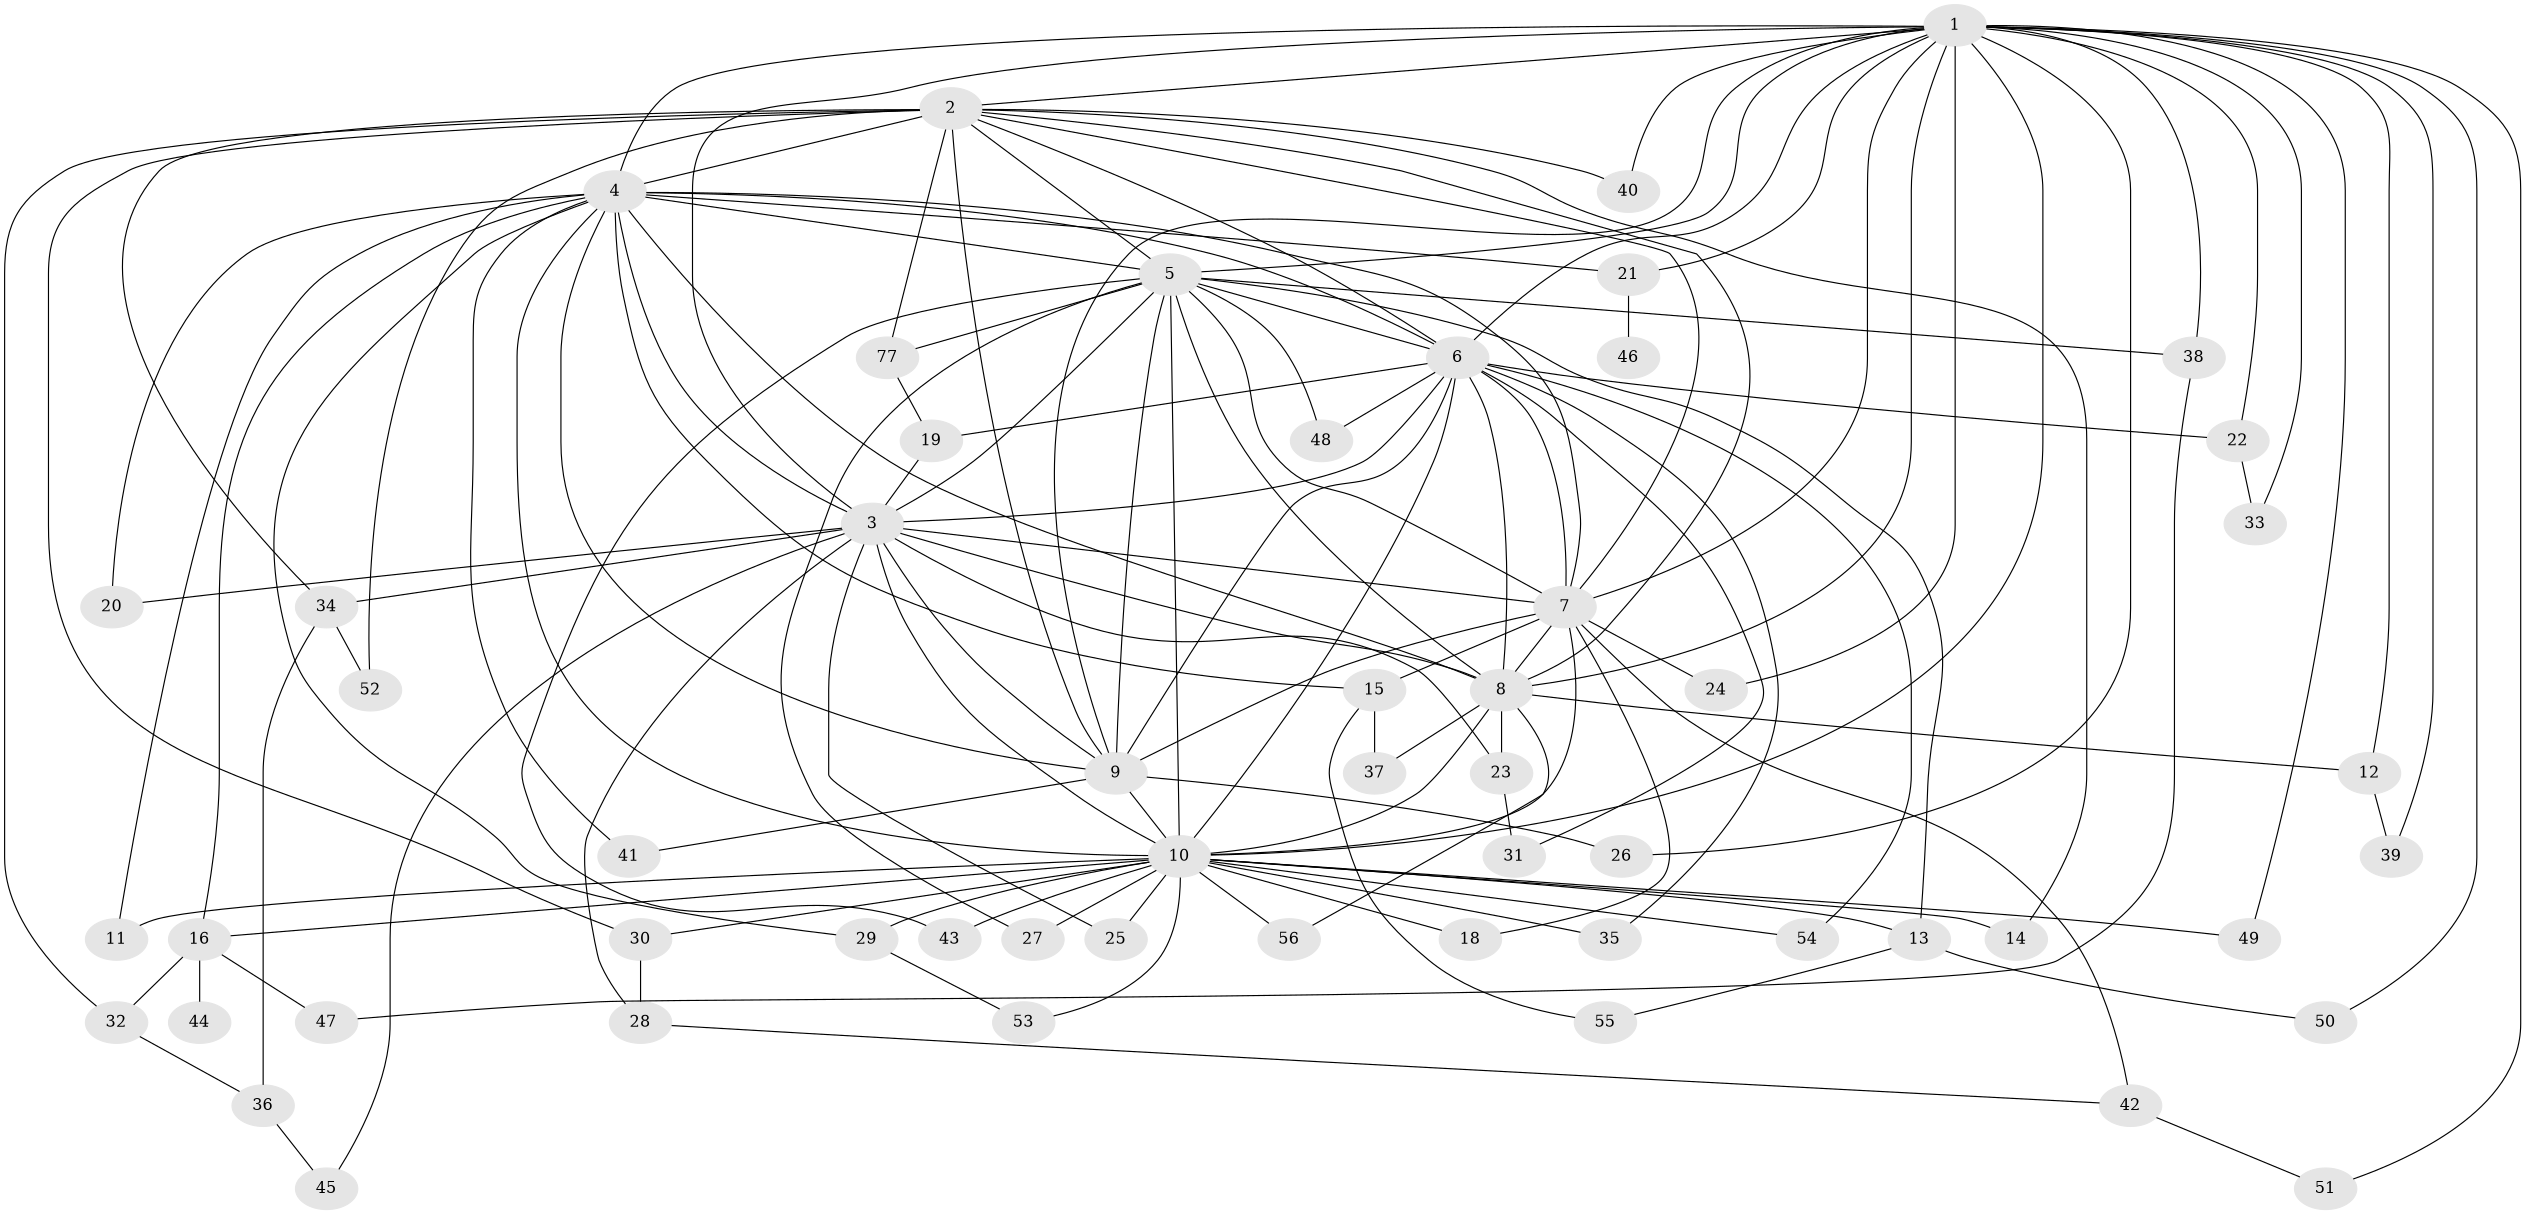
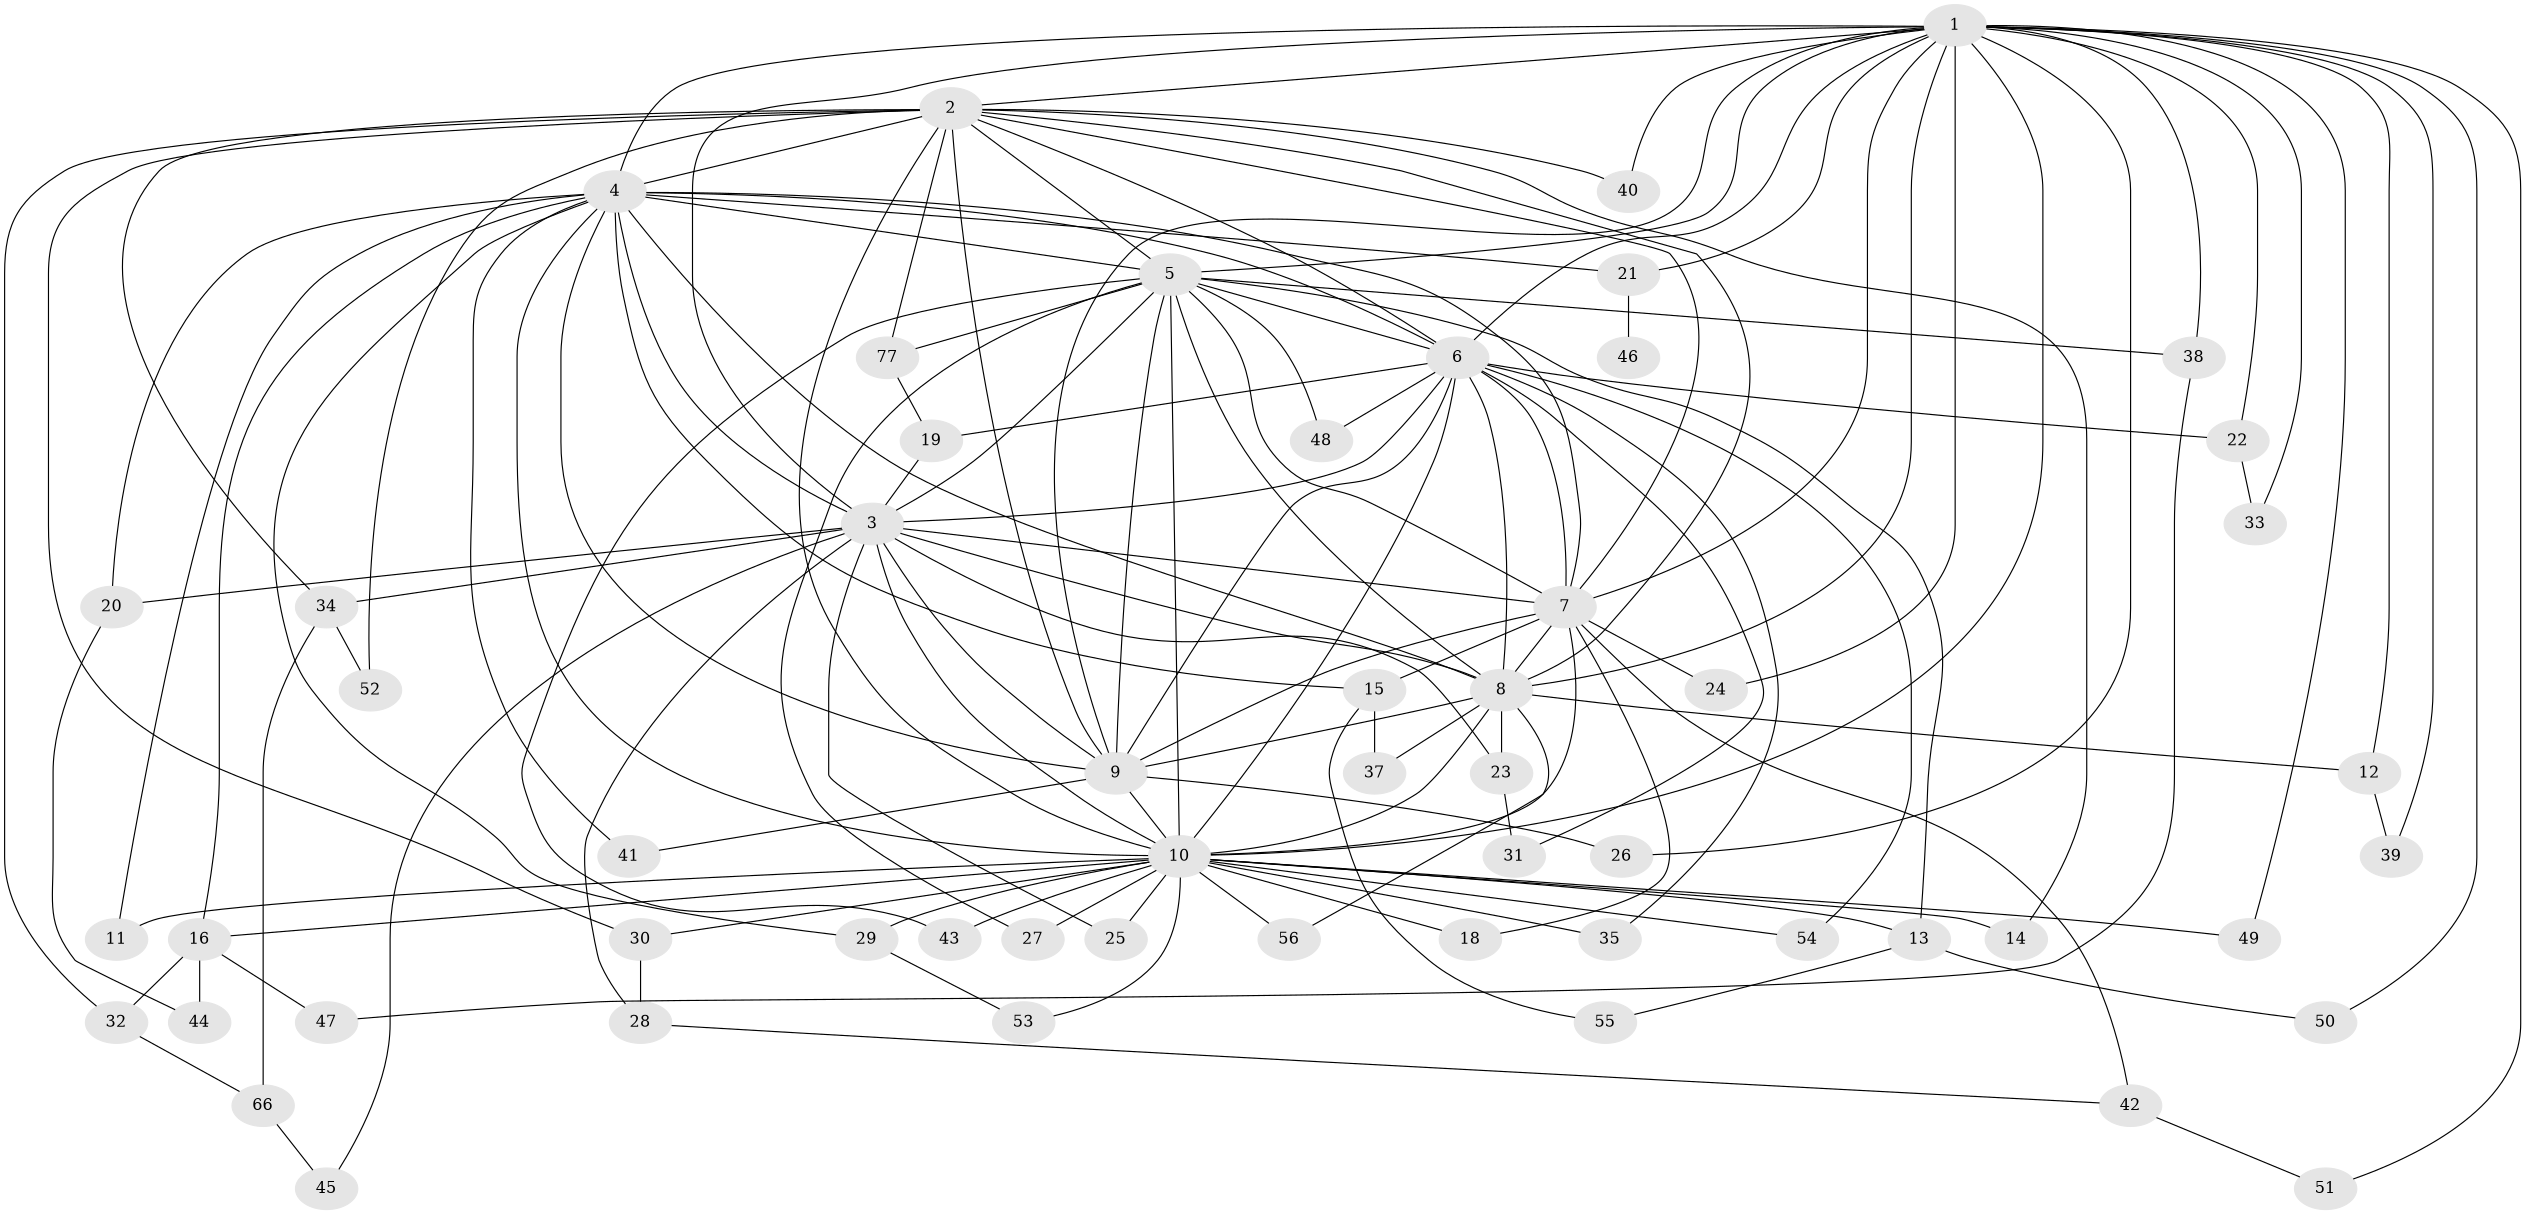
edge "2" -- "10": added
edge "8" -- "9": added
edge "20" -- "44": added
node "36": label "36" -> "66"
